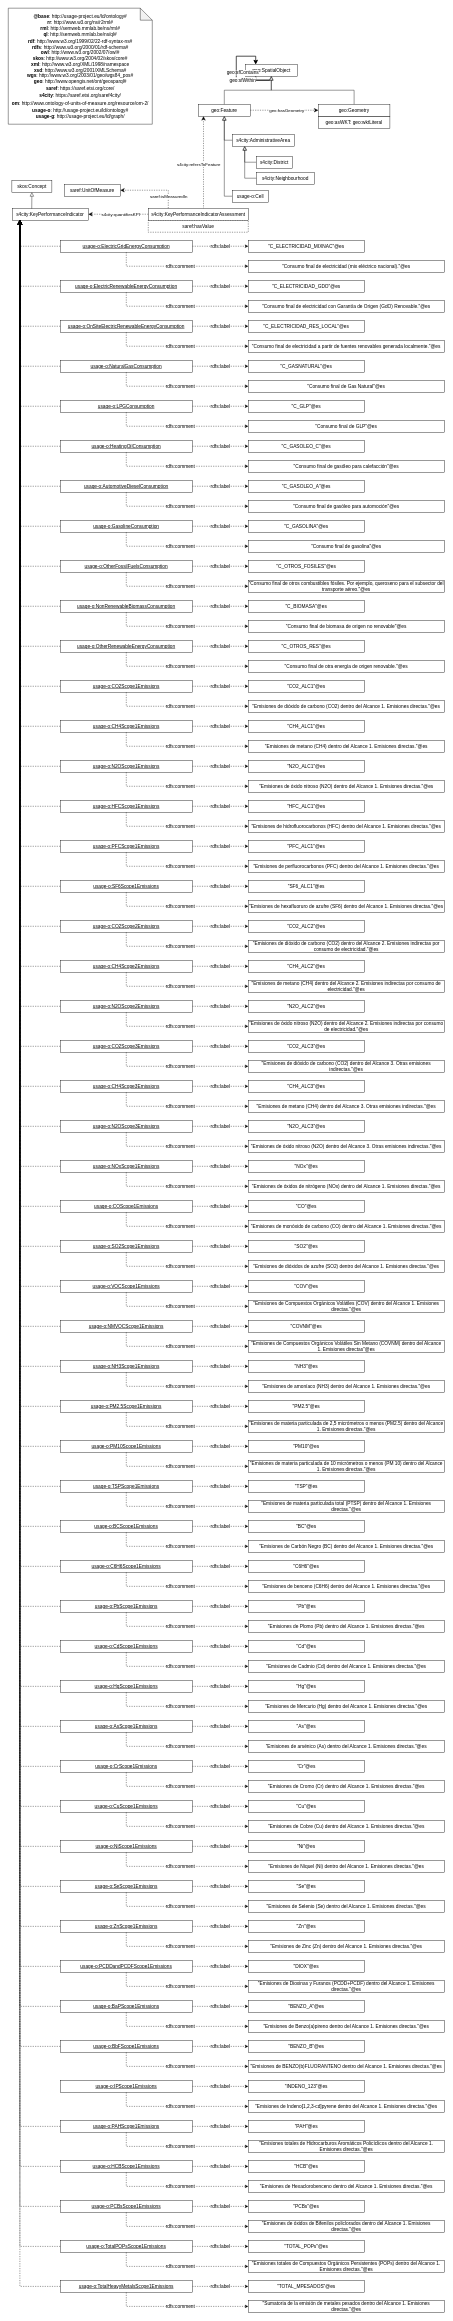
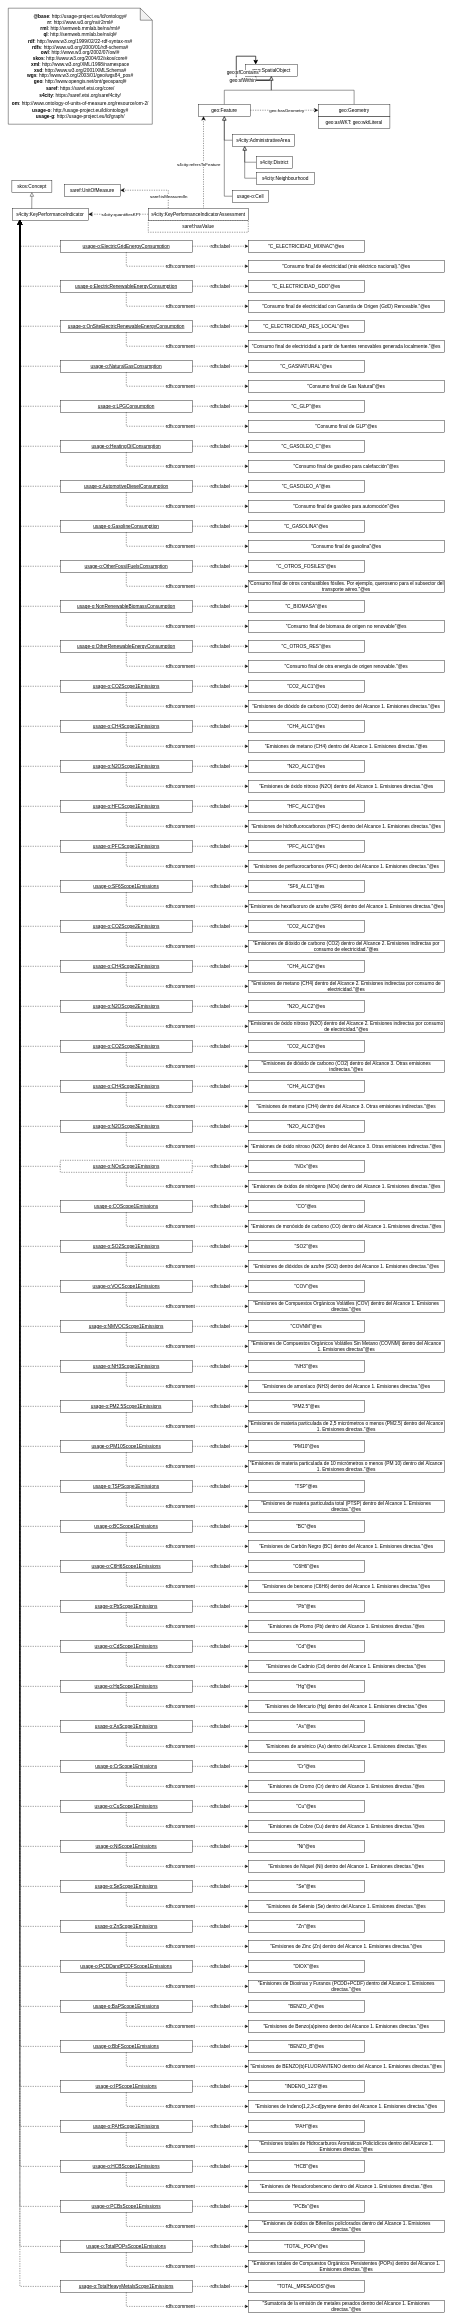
node "usage-o:NOxScope1Emissions": style solid -> dashed
edge "usage-o:IPScope1Emissions" -> "s4city:KeyPerformanceIndicator": added
